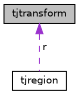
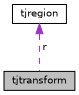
edge "tjregion" -> "tjtransform": reversed
